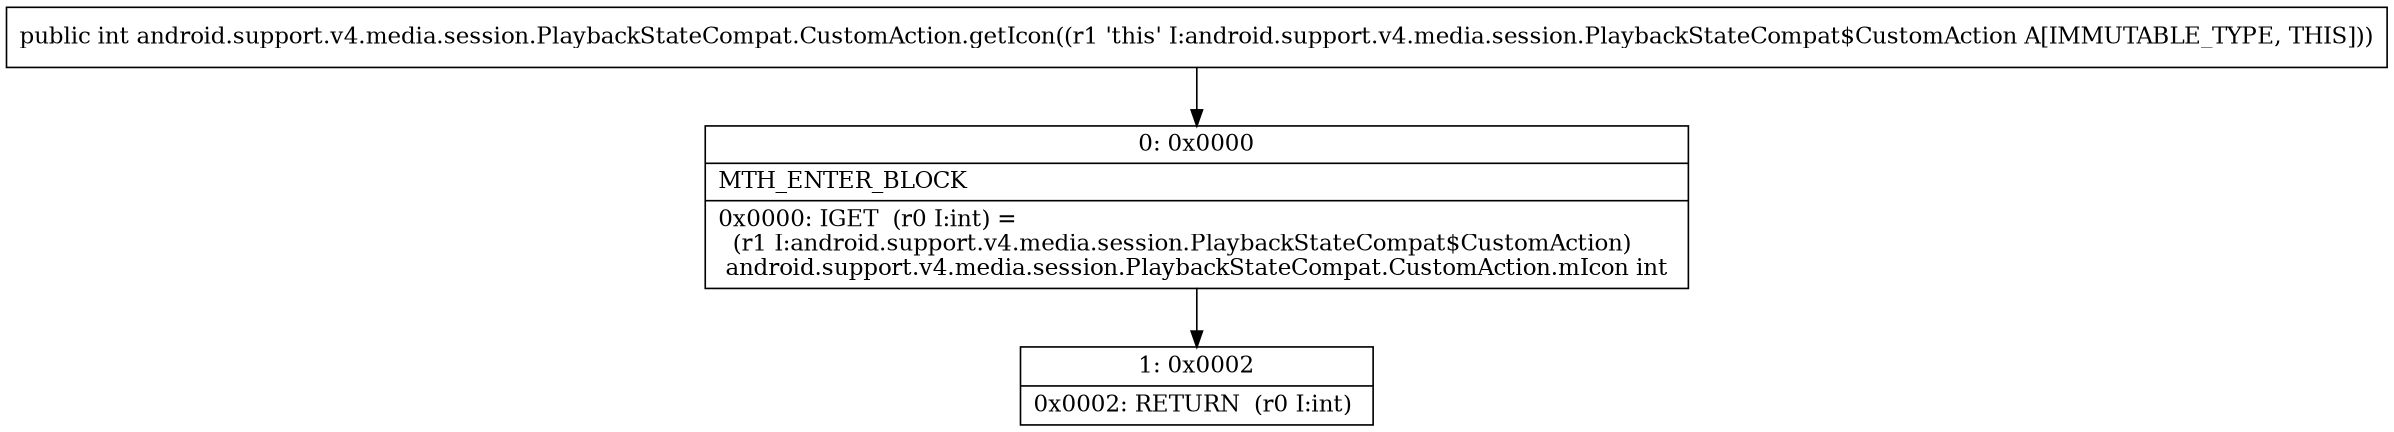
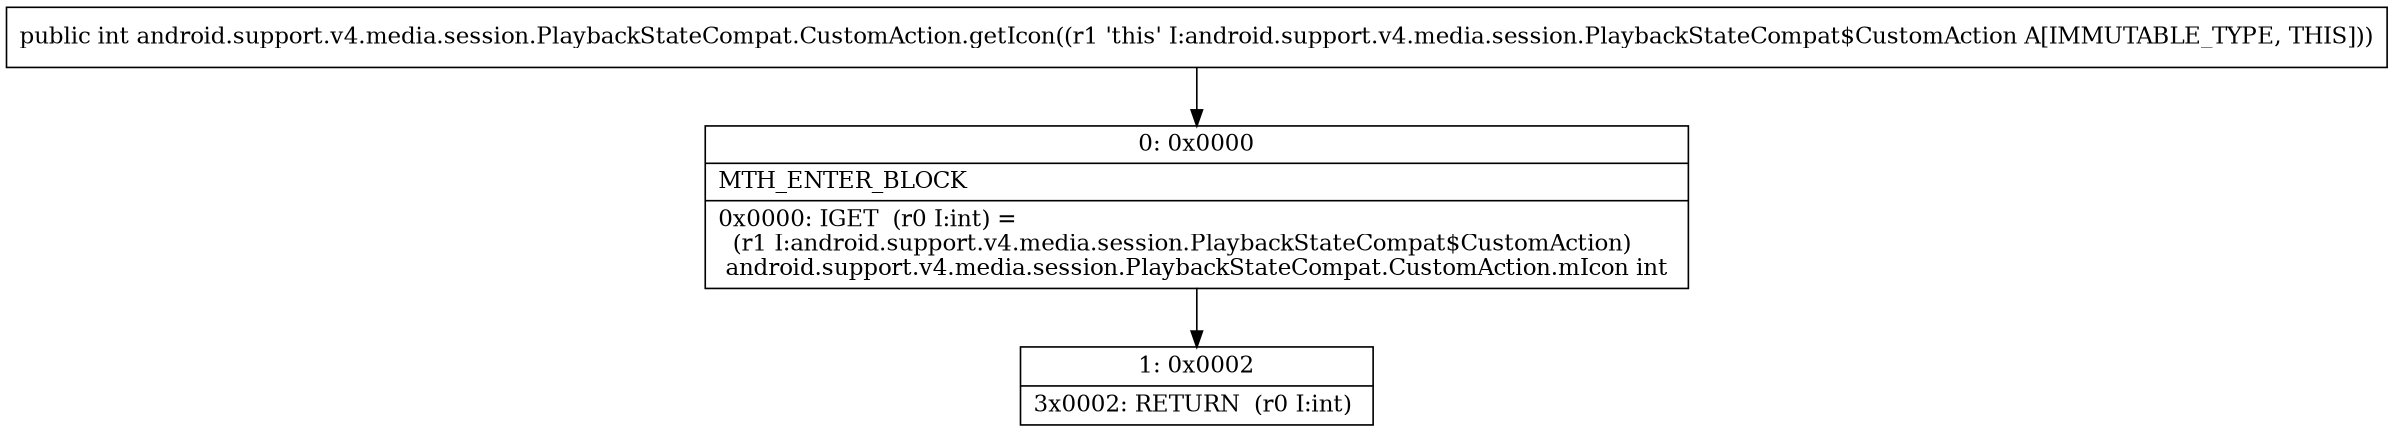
node "1: 0x0002": text "0x0002: RETURN  (r0 I:int)" -> "3x0002: RETURN  (r0 I:int)"
